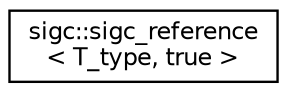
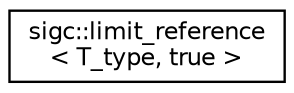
node "sigc::sigc_reference < T_type, true >": label "sigc::sigc_reference < T_type, true >" -> "sigc::limit_reference < T_type, true >"
